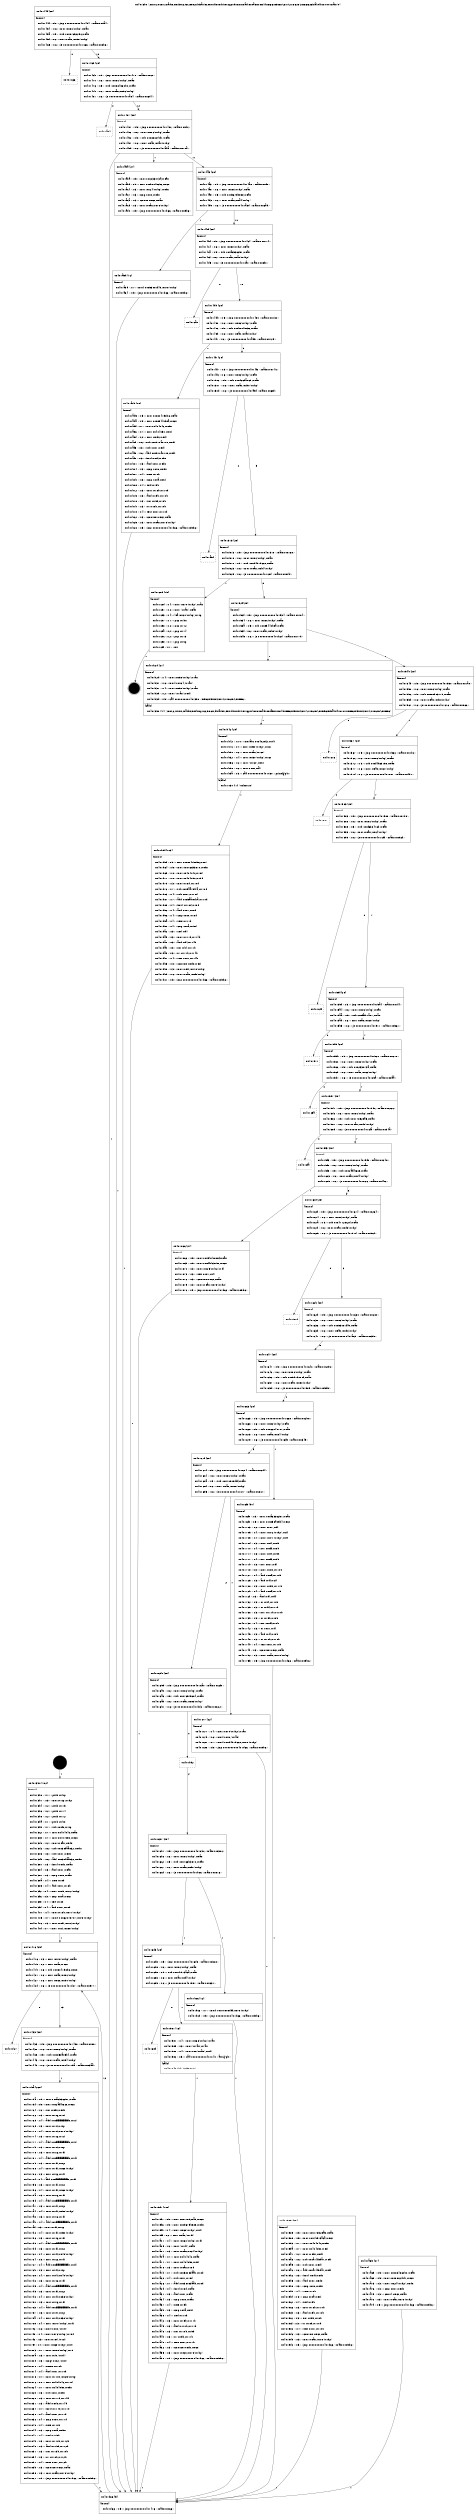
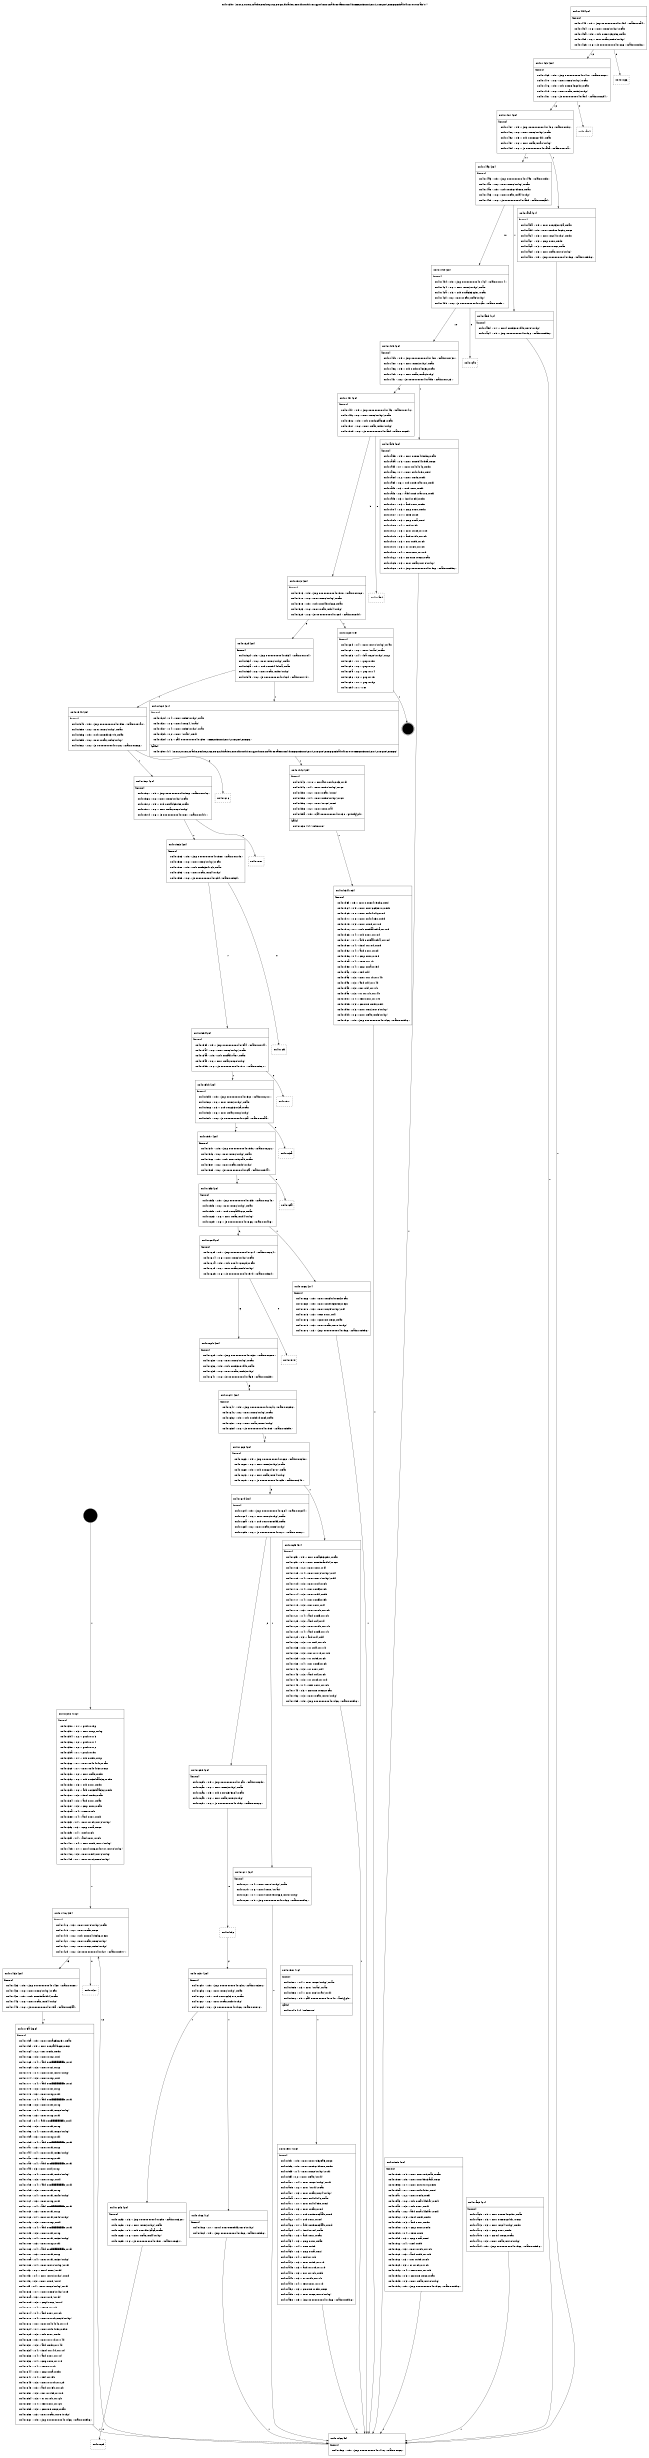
edge "0x401487 [28]" -> "0x401d66 [5]": now "0x401aba [27]" -> "0x401d66 [5]"
edge "0x4016d3 [28]" -> "0x4019e1 [16]": removed, label "1"
